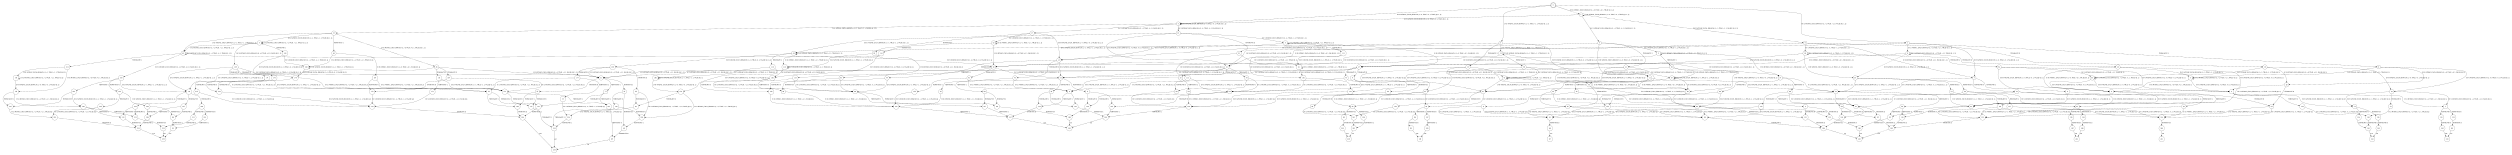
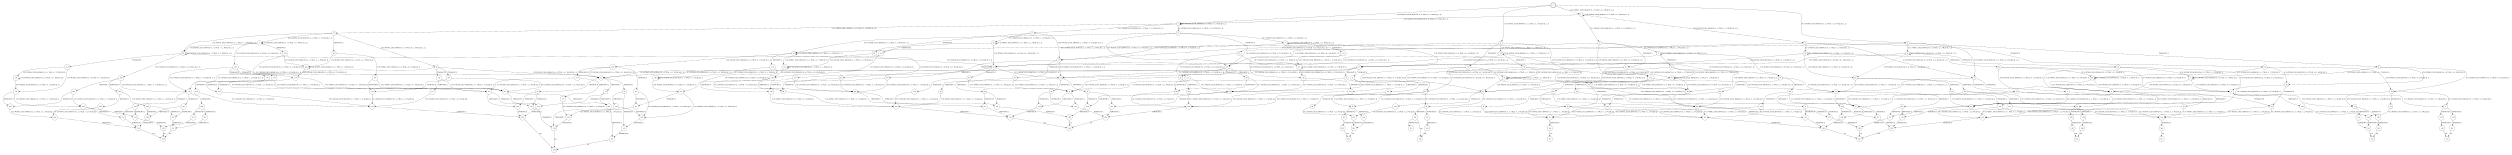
edge "201" -> "228": now "158" -> "228"
